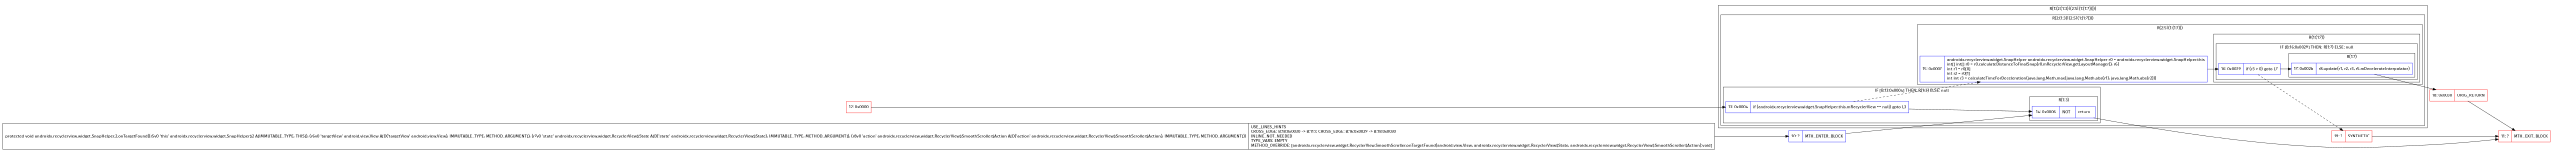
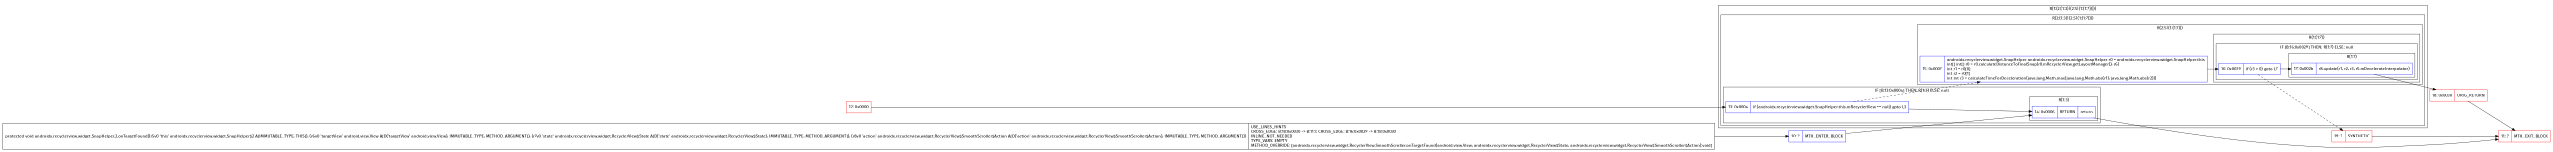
node "14: 0x0006": text "NOT" -> "RETURN"
